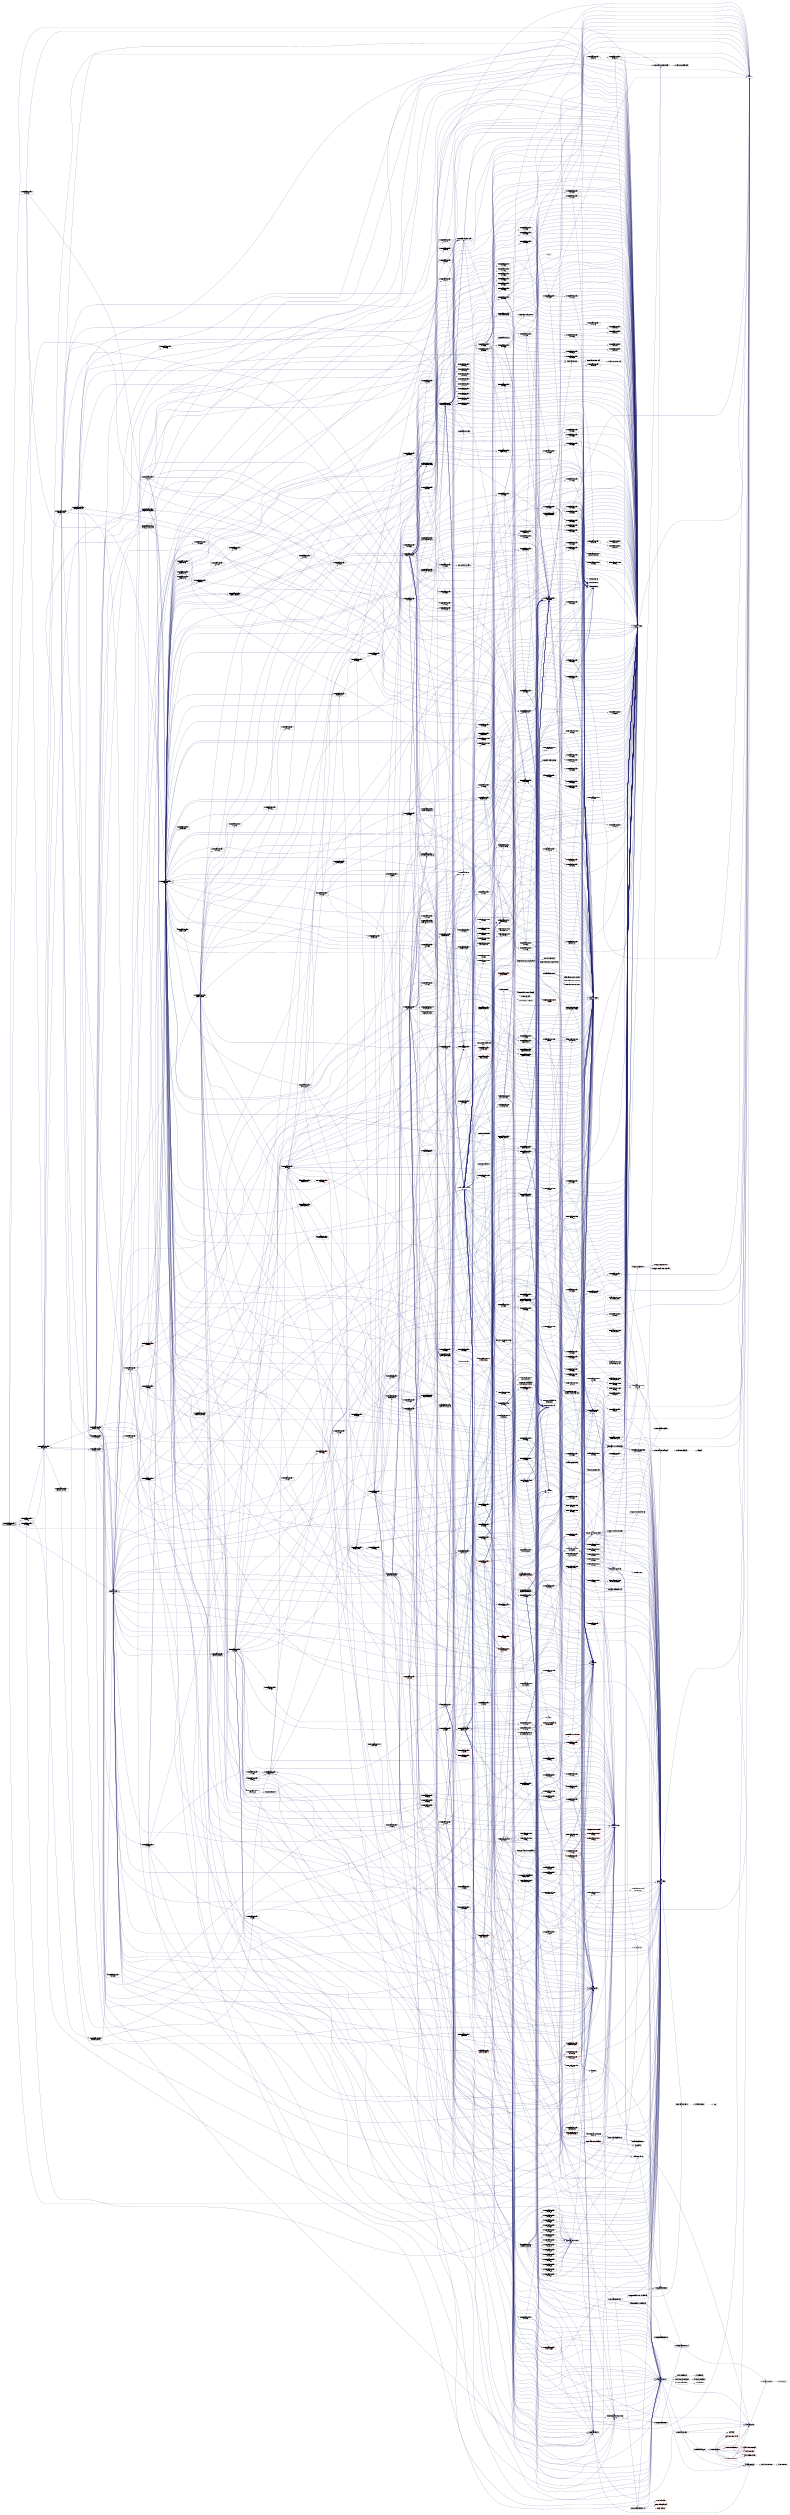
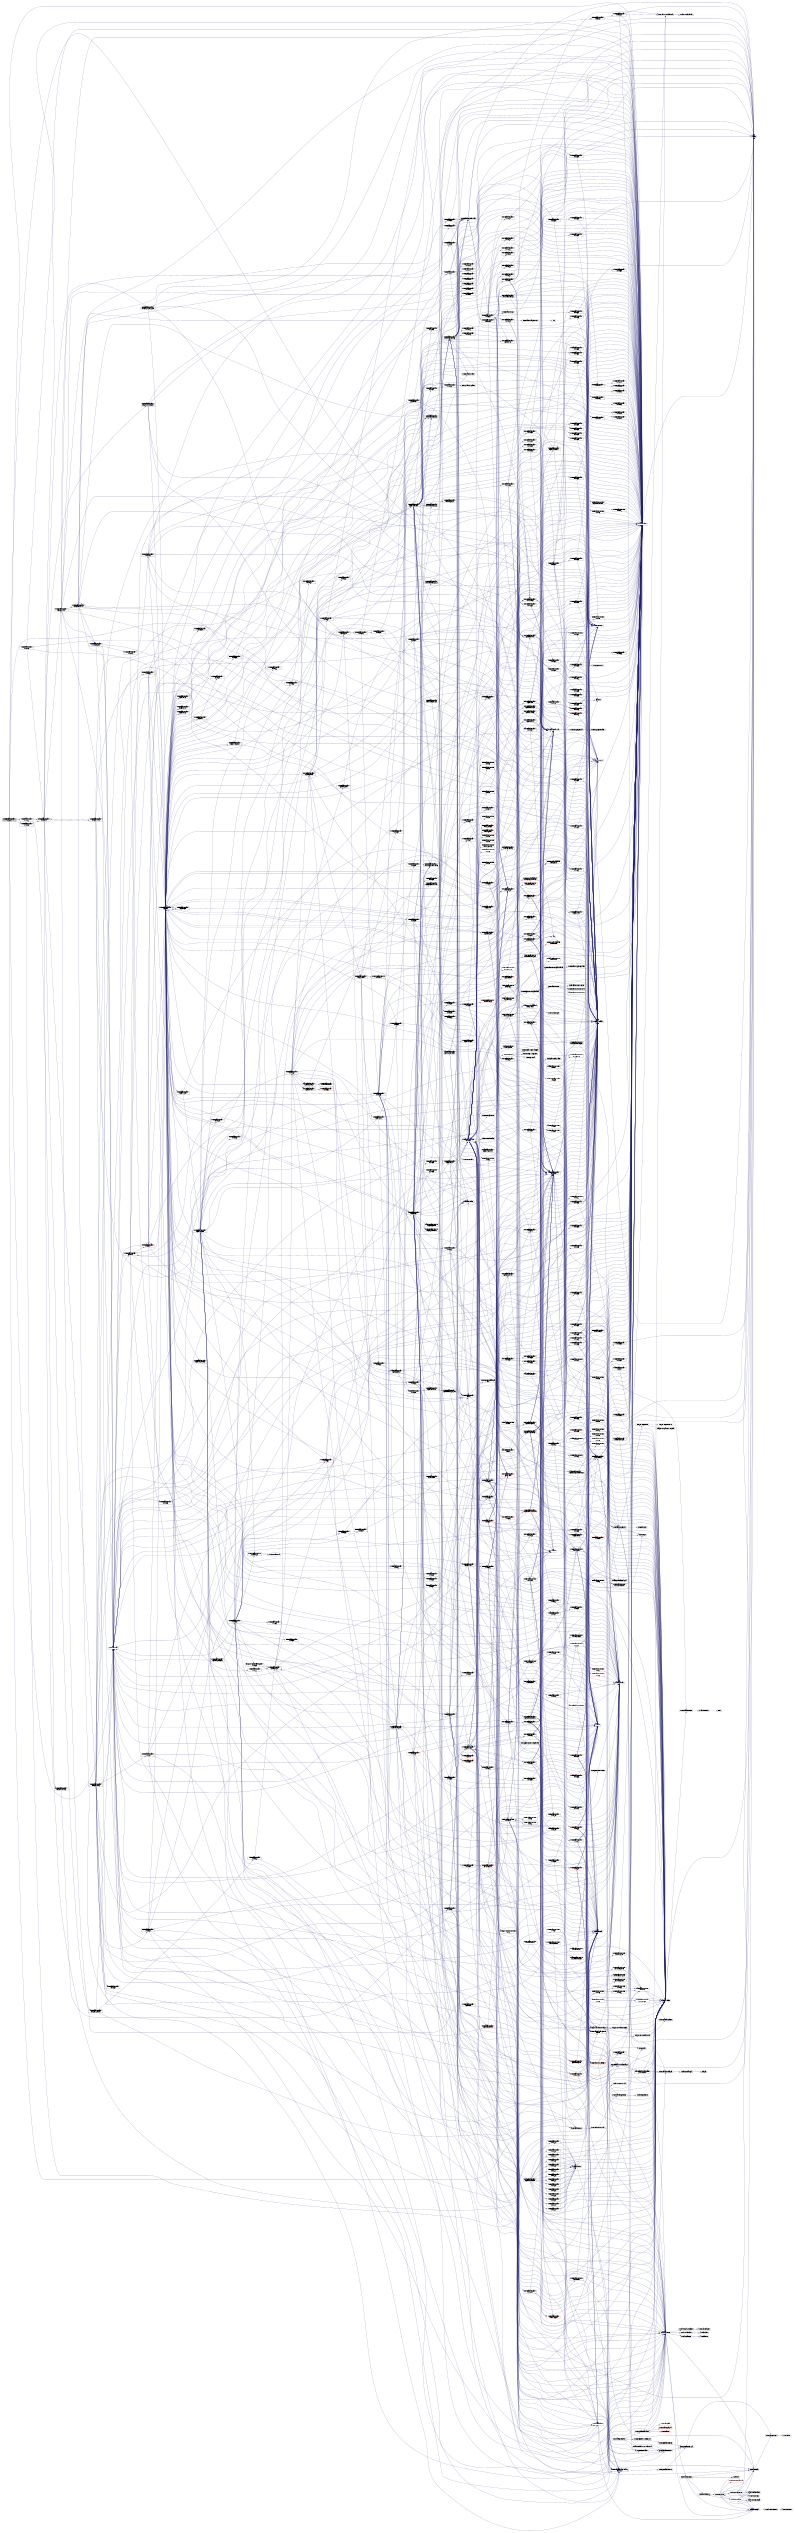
node "omc_Expression_isAssociativeExp": added
node "omc_CodegenSparseFMI _lm__651": label "omc_CodegenSparseFMI _lm__651" -> "equationLinear_CodegenSparseFMI _lm__651"
node "omc_DAEDumpTpl_infoStr": label "omc_DAEDumpTpl_infoStr" -> "omc_Error_infoStr"
